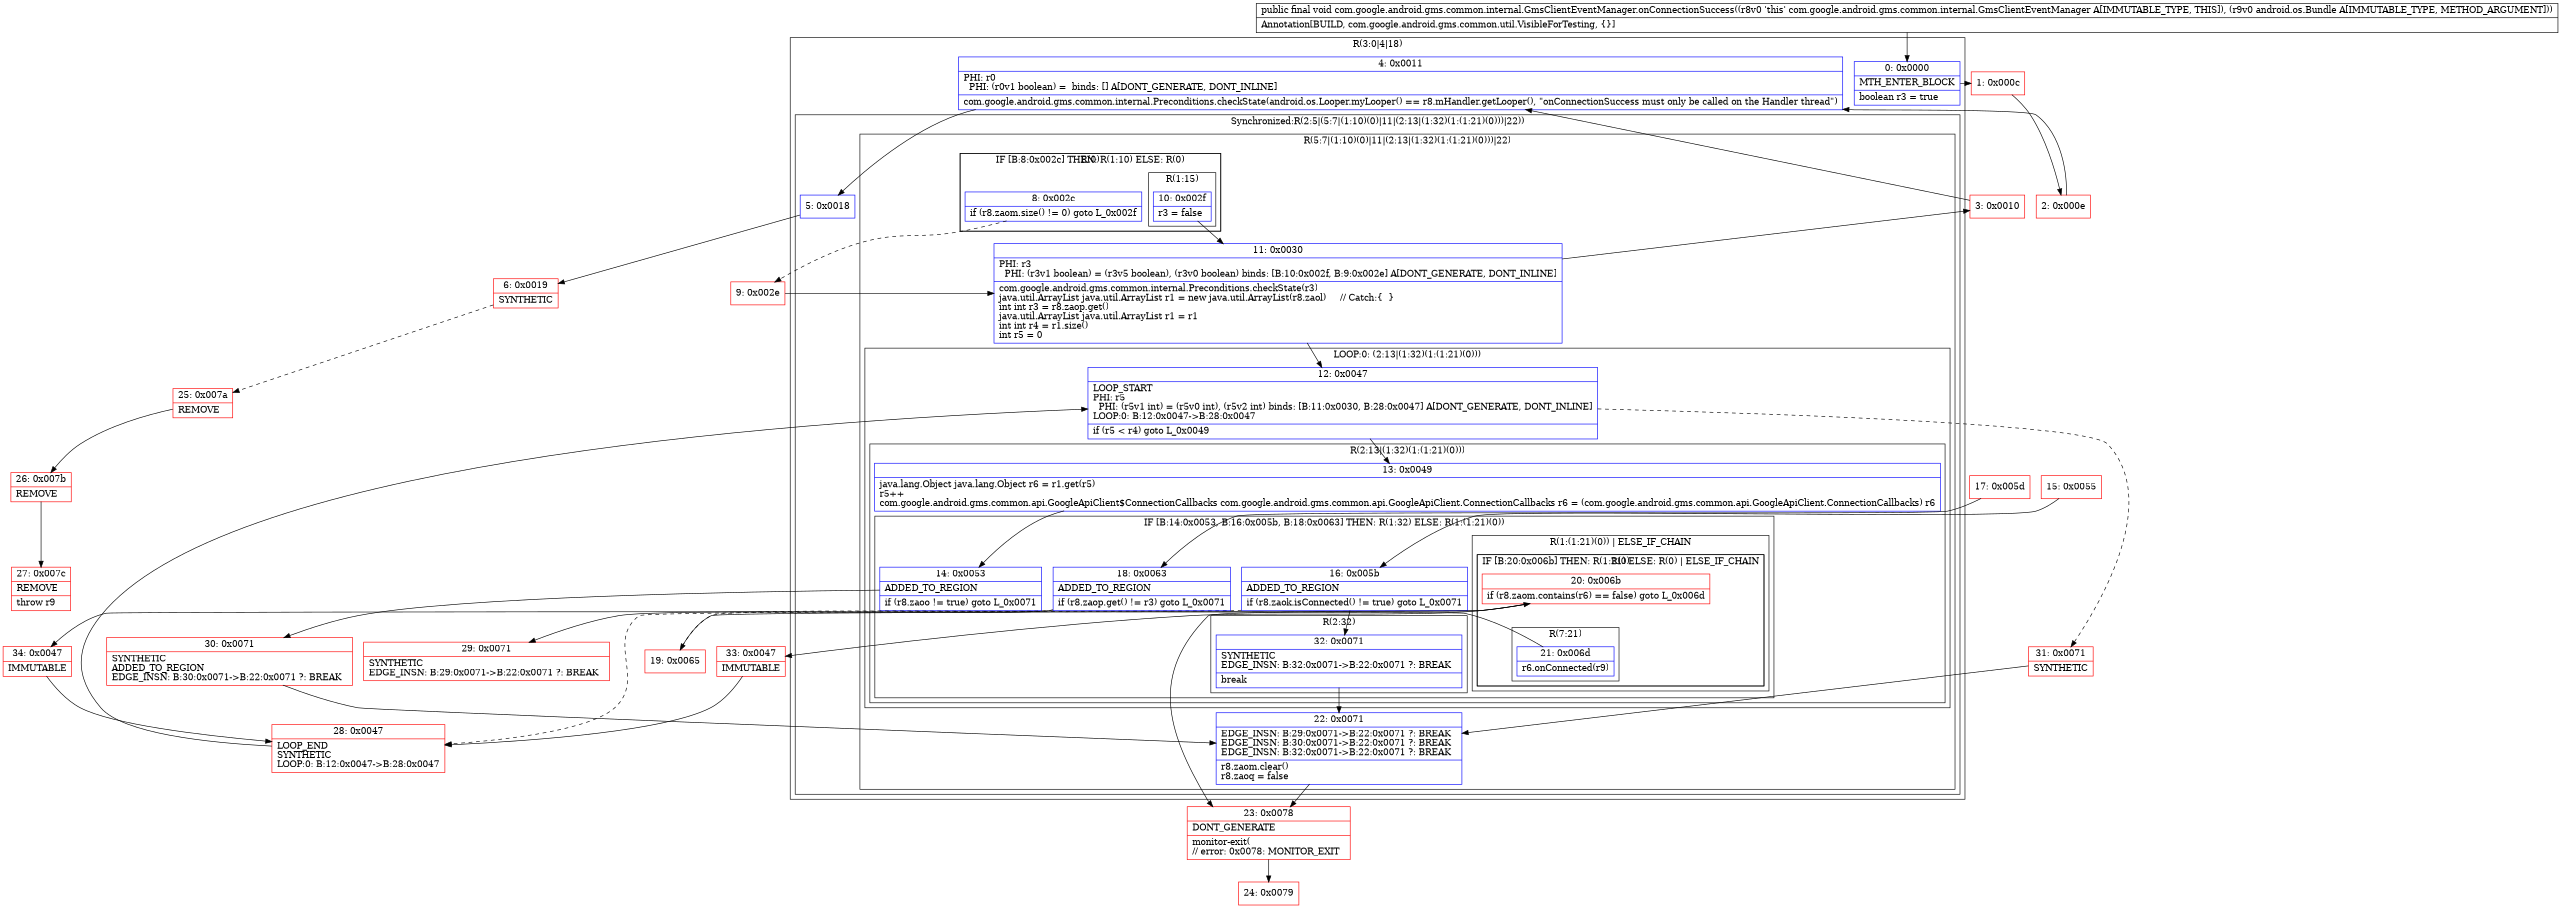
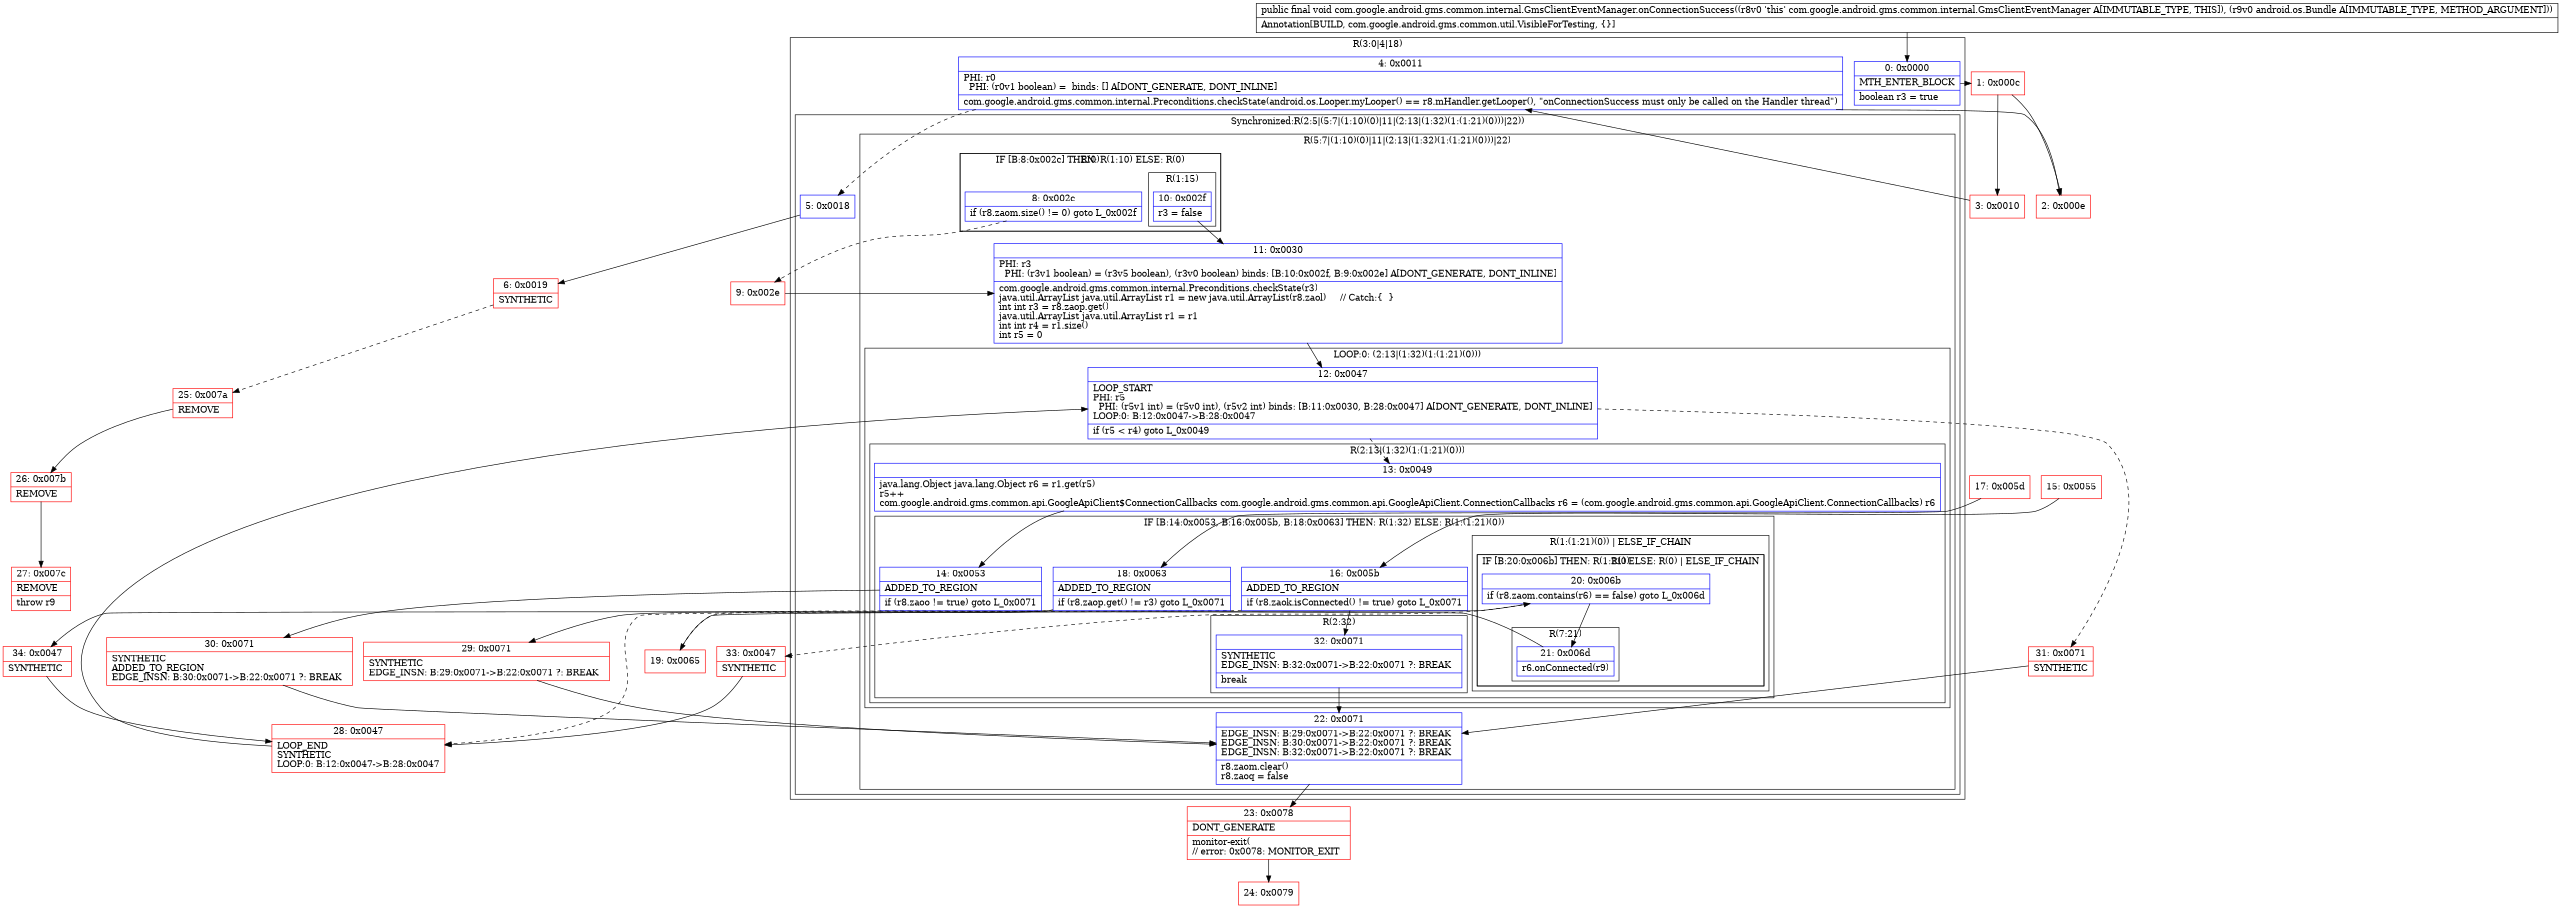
edge "2: 0x000e" -> "4: 0x0011": reversed
edge "4: 0x0011" -> "5: 0x0018": style solid -> dashed
edge "11: 0x0030" -> "3: 0x0010": now "1: 0x000c" -> "3: 0x0010"
edge "12: 0x0047" -> "13: 0x0049": style solid -> dashed
node "20: 0x006b": color red -> blue
edge "20: 0x006b" -> "33: 0x0047": style solid -> dashed
edge "20: 0x006b" -> "23: 0x0078": now "20: 0x006b" -> "21: 0x006d"
node "34: 0x0047": text "IMMUTABLE" -> "SYNTHETIC"
node "33: 0x0047": text "IMMUTABLE" -> "SYNTHETIC"
edge "29: 0x0071" -> "22: 0x0071": added
